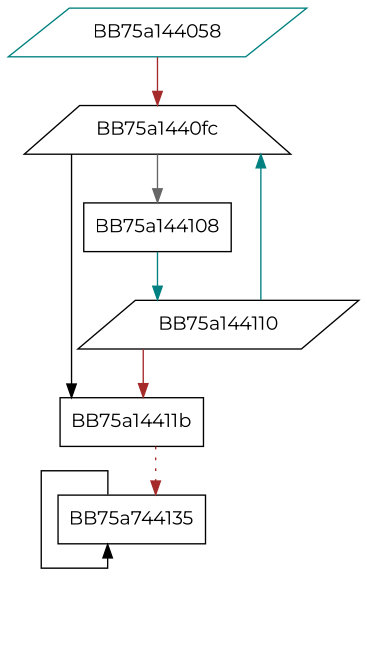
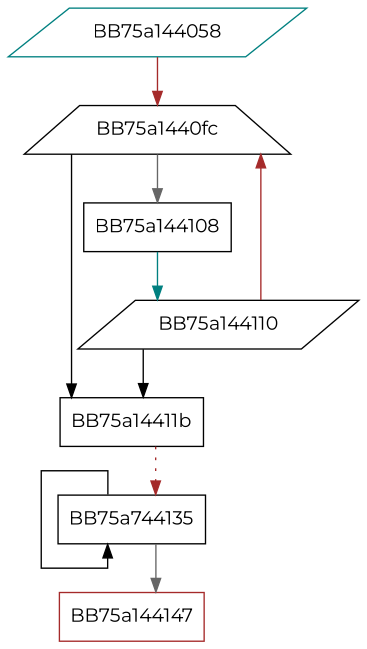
edge "BB75a144110" -> "BB75a1440fc": color teal -> brown
edge "BB75a144110" -> "BB75a14411b": color brown -> black
node "BB75a144147": added
